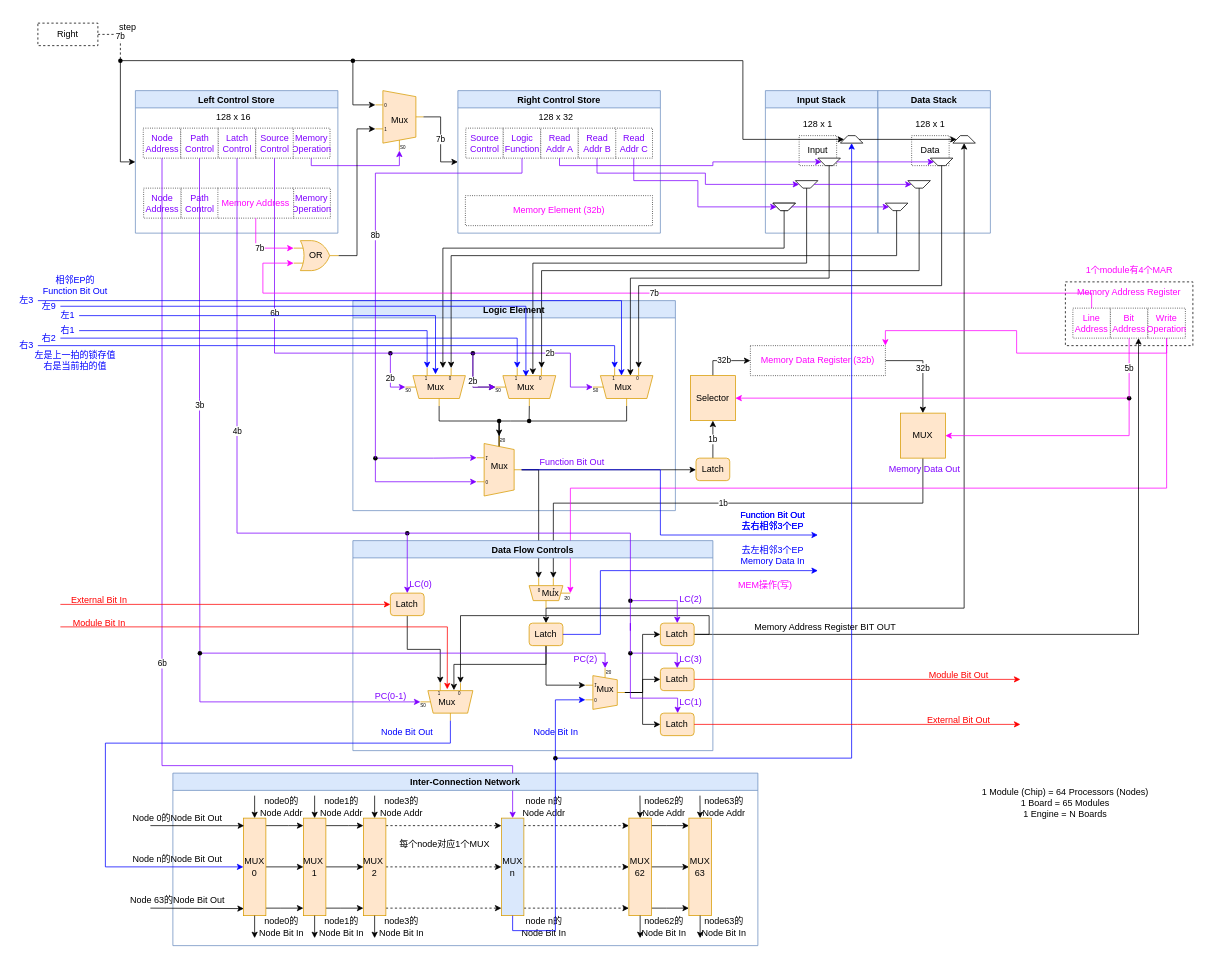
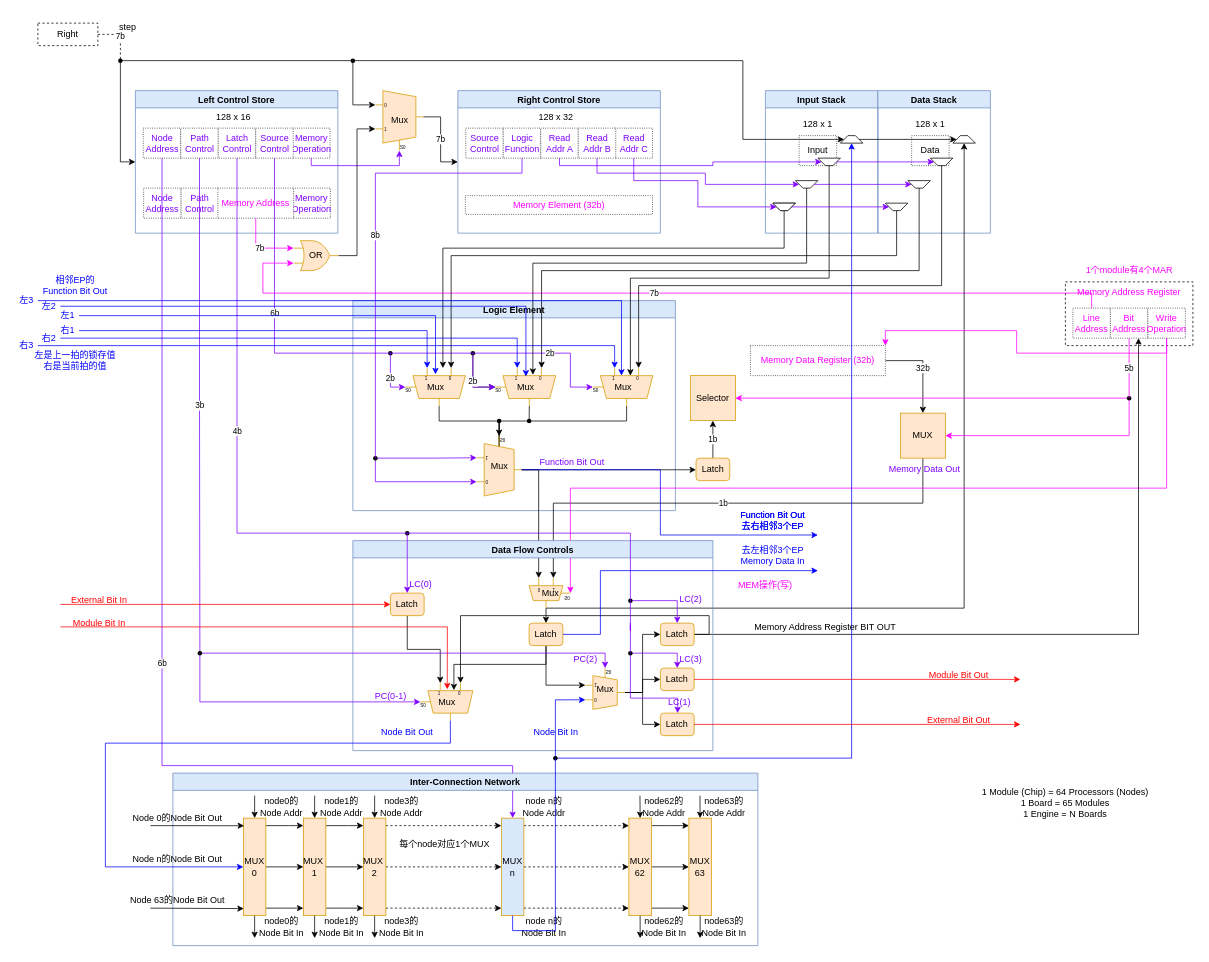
node "Memory Element (32b)": size 187x30 -> 187x19
node "左9": label "左9" -> "左2"
edge "Selector" -> "Memory Data Register (32b)": removed, label "32b"
node "LC(1)": moved (690, 702) -> (679, 702)
